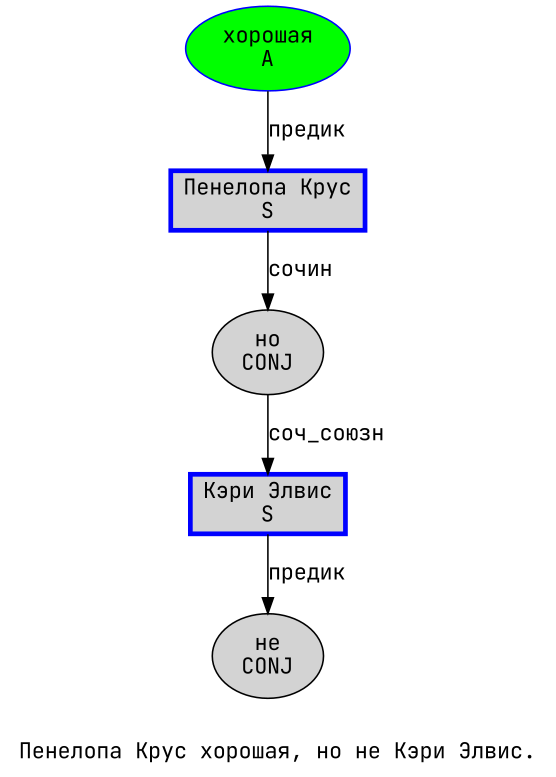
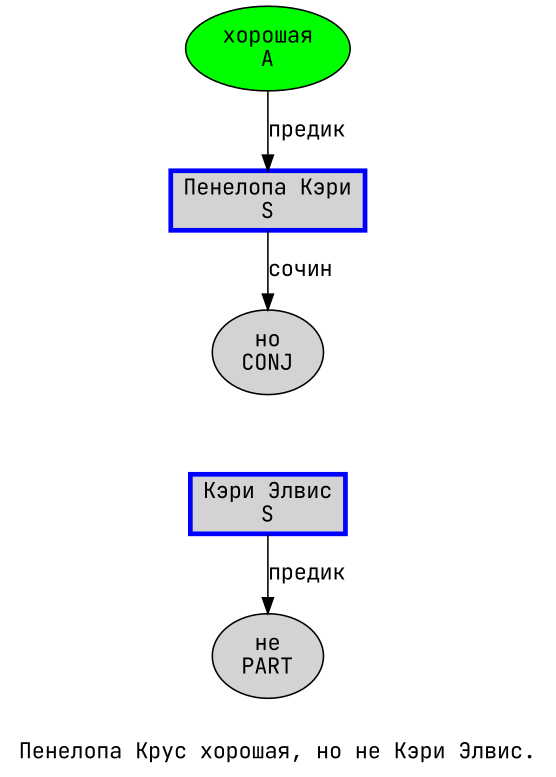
node "хорошая A": color blue -> black
node "Пенелопа Крус S": label "Пенелопа Крус S" -> "Пенелопа Кэри S"
edge "но CONJ" -> "Кэри Элвис S": removed, label "соч_союзн"
node "не CONJ": label "не CONJ" -> "не PART"
